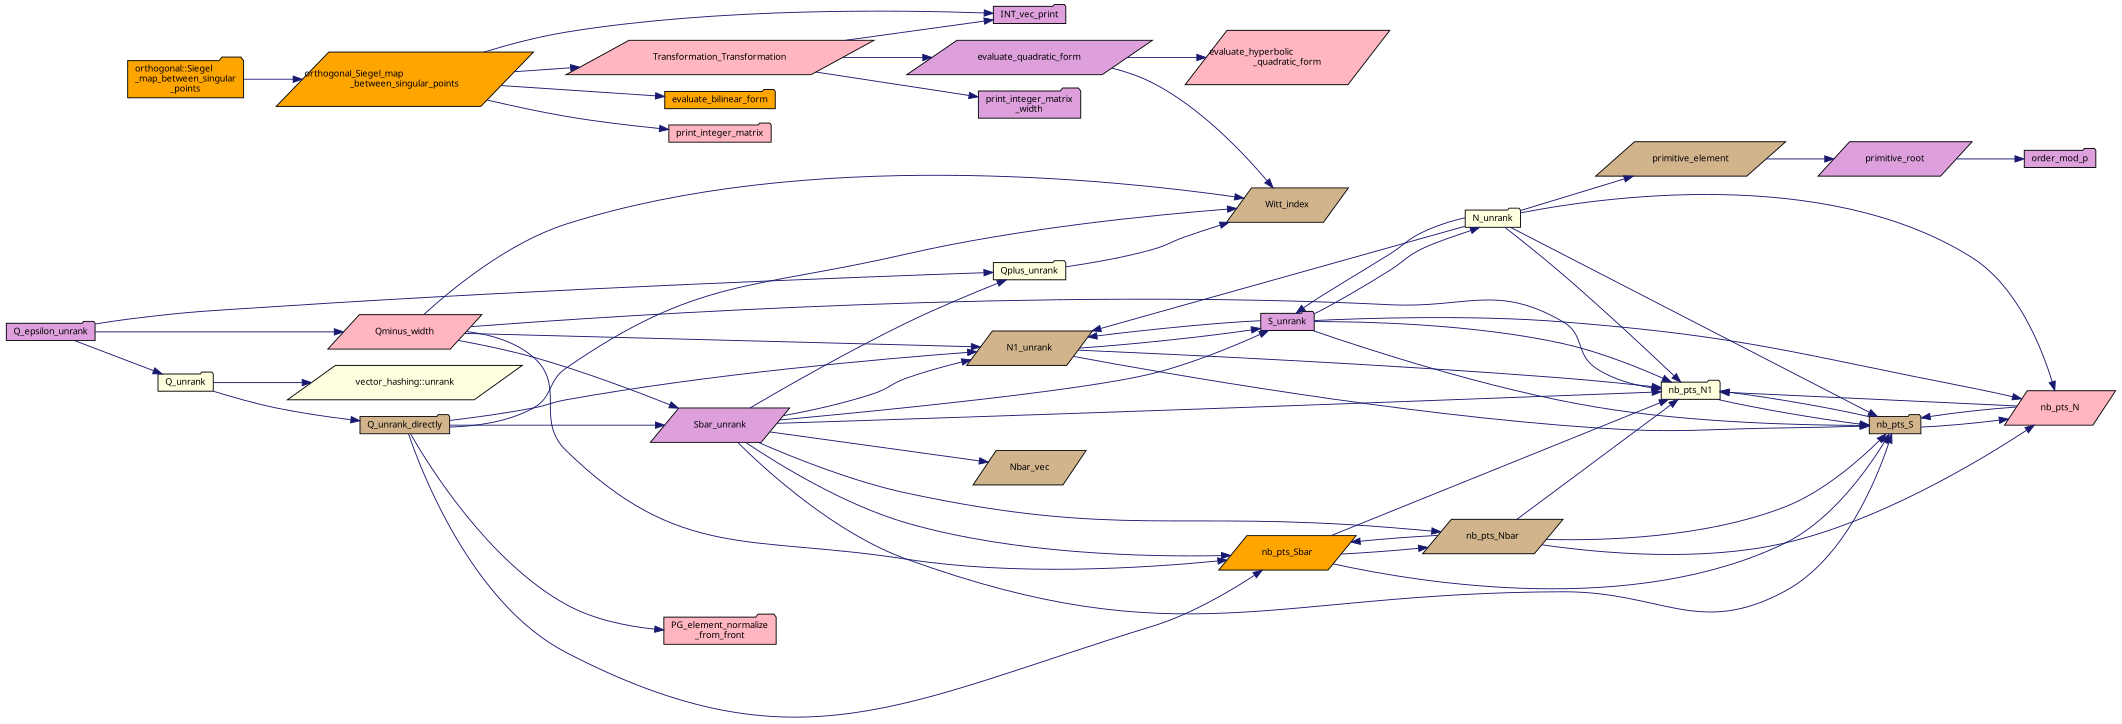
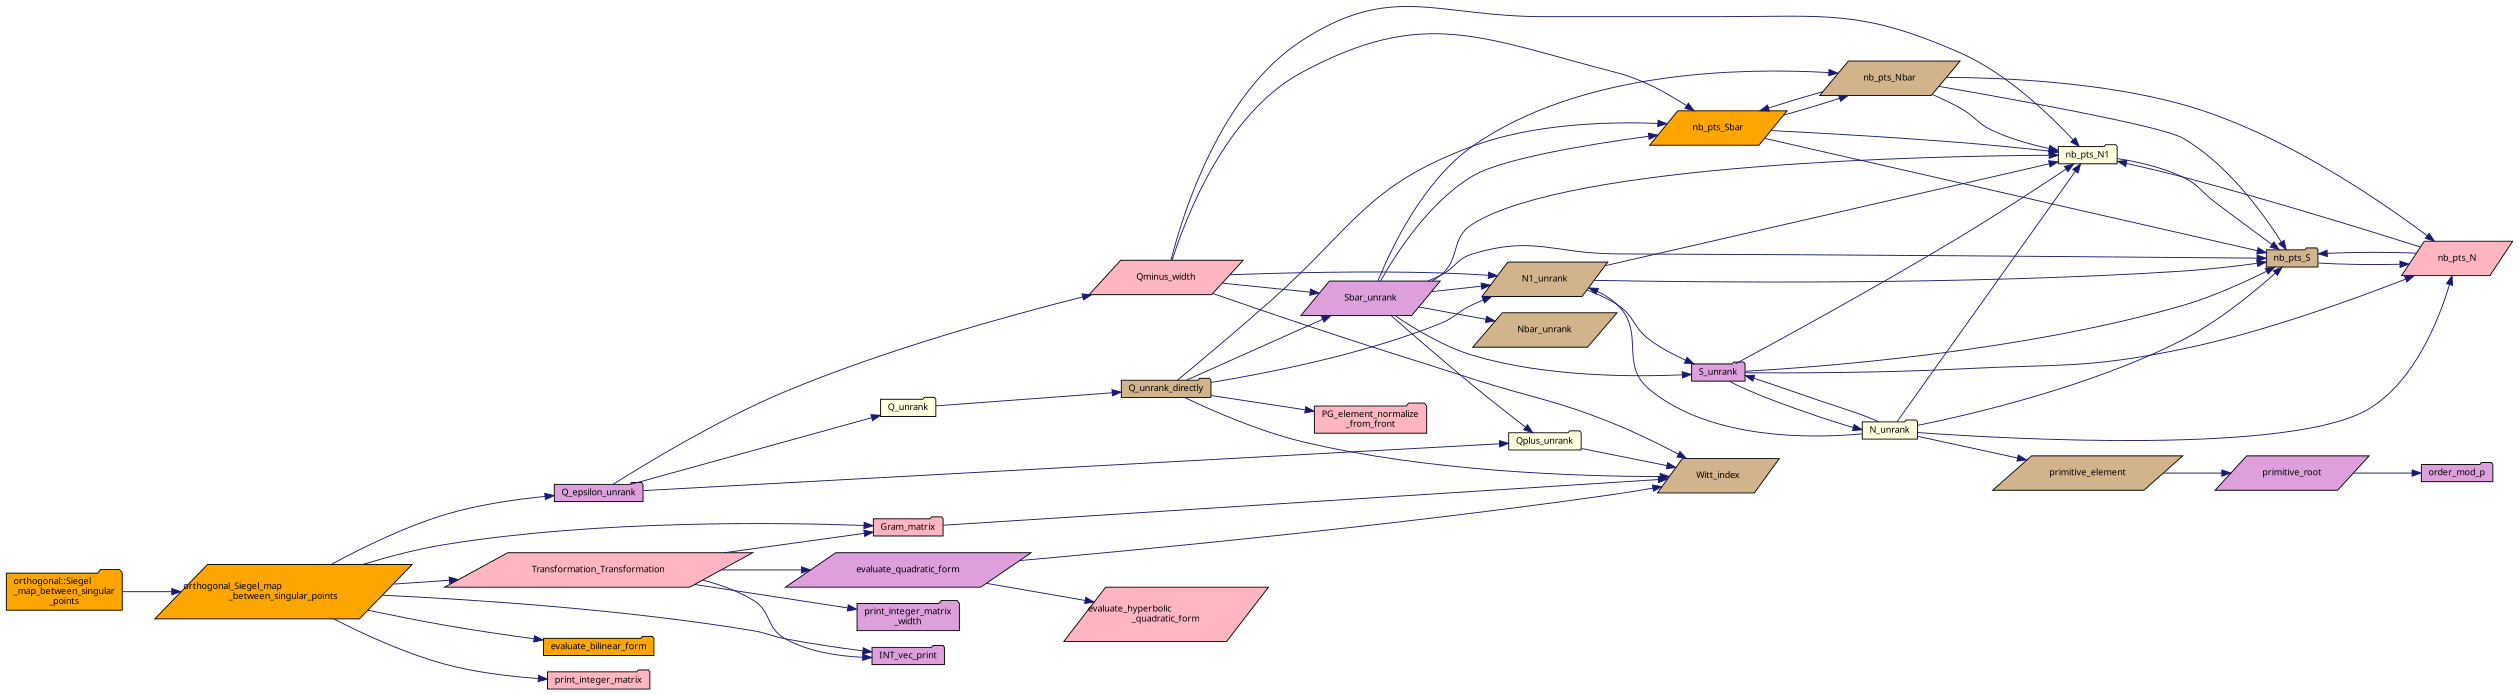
edge "S_unrank" -> "N1_unrank": removed
node "vector_hashing::unrank": removed
edge "nb_pts_S" -> "nb_pts_N1": removed
node "Nbar_vec": label "Nbar_vec" -> "Nbar_unrank"
edge "orthogonal_Siegel_map _between_singular_points" -> "Q_epsilon_unrank": added
node "Gram_matrix": added
